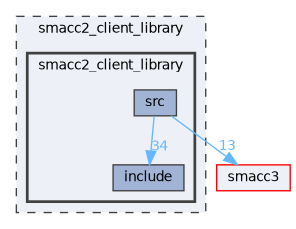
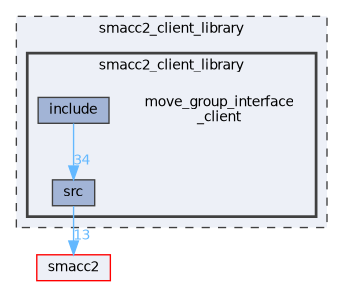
node "move_group_interface _client": added
edge "src" -> "include": reversed
node "smacc3": label "smacc3" -> "smacc2"
